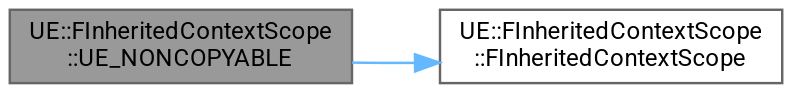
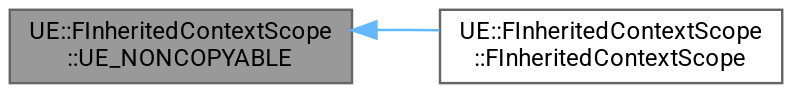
edge "UE::FInheritedContextScope ::UE_NONCOPYABLE" -> "UE::FInheritedContextScope ::FInheritedContextScope": reversed
